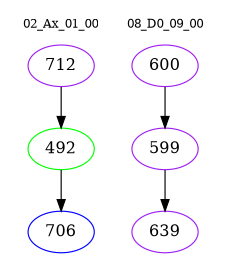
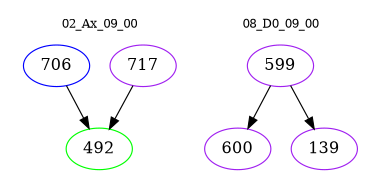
cluster "02_Ax_01_00": label "02_Ax_01_00" -> "02_Ax_09_00"
node "712": label "712" -> "717"
edge "600" -> "599": reversed
edge "492" -> "706": reversed
node "639": label "639" -> "139"
